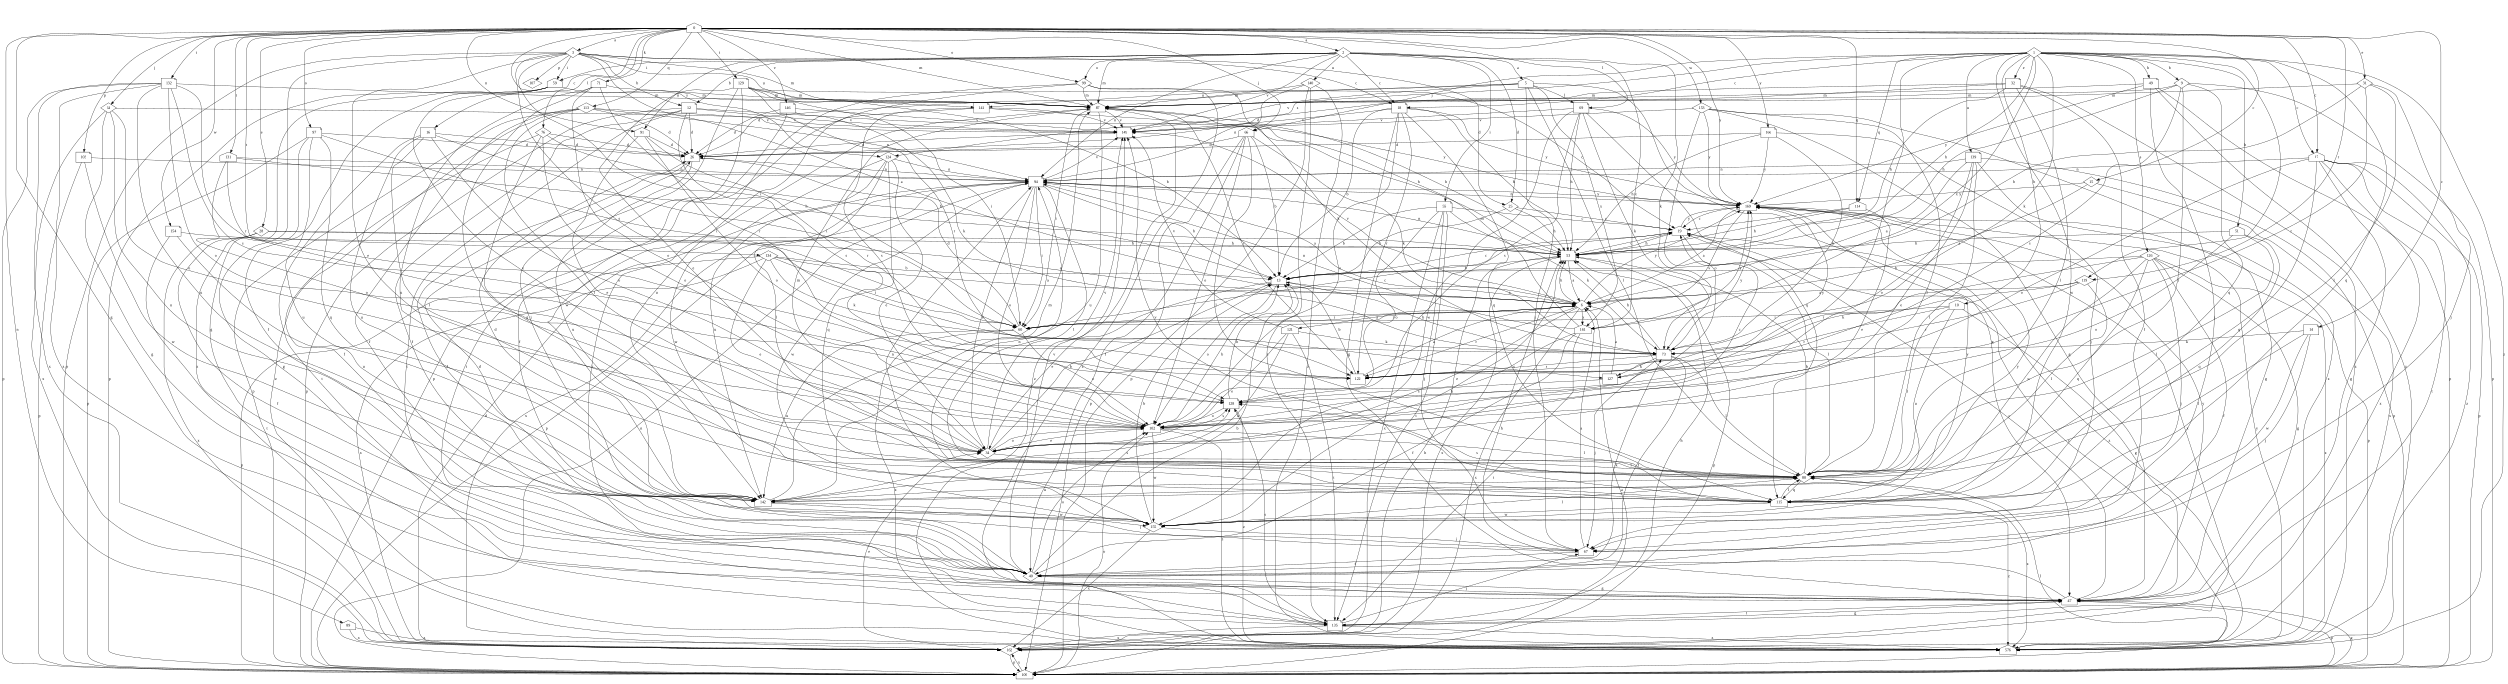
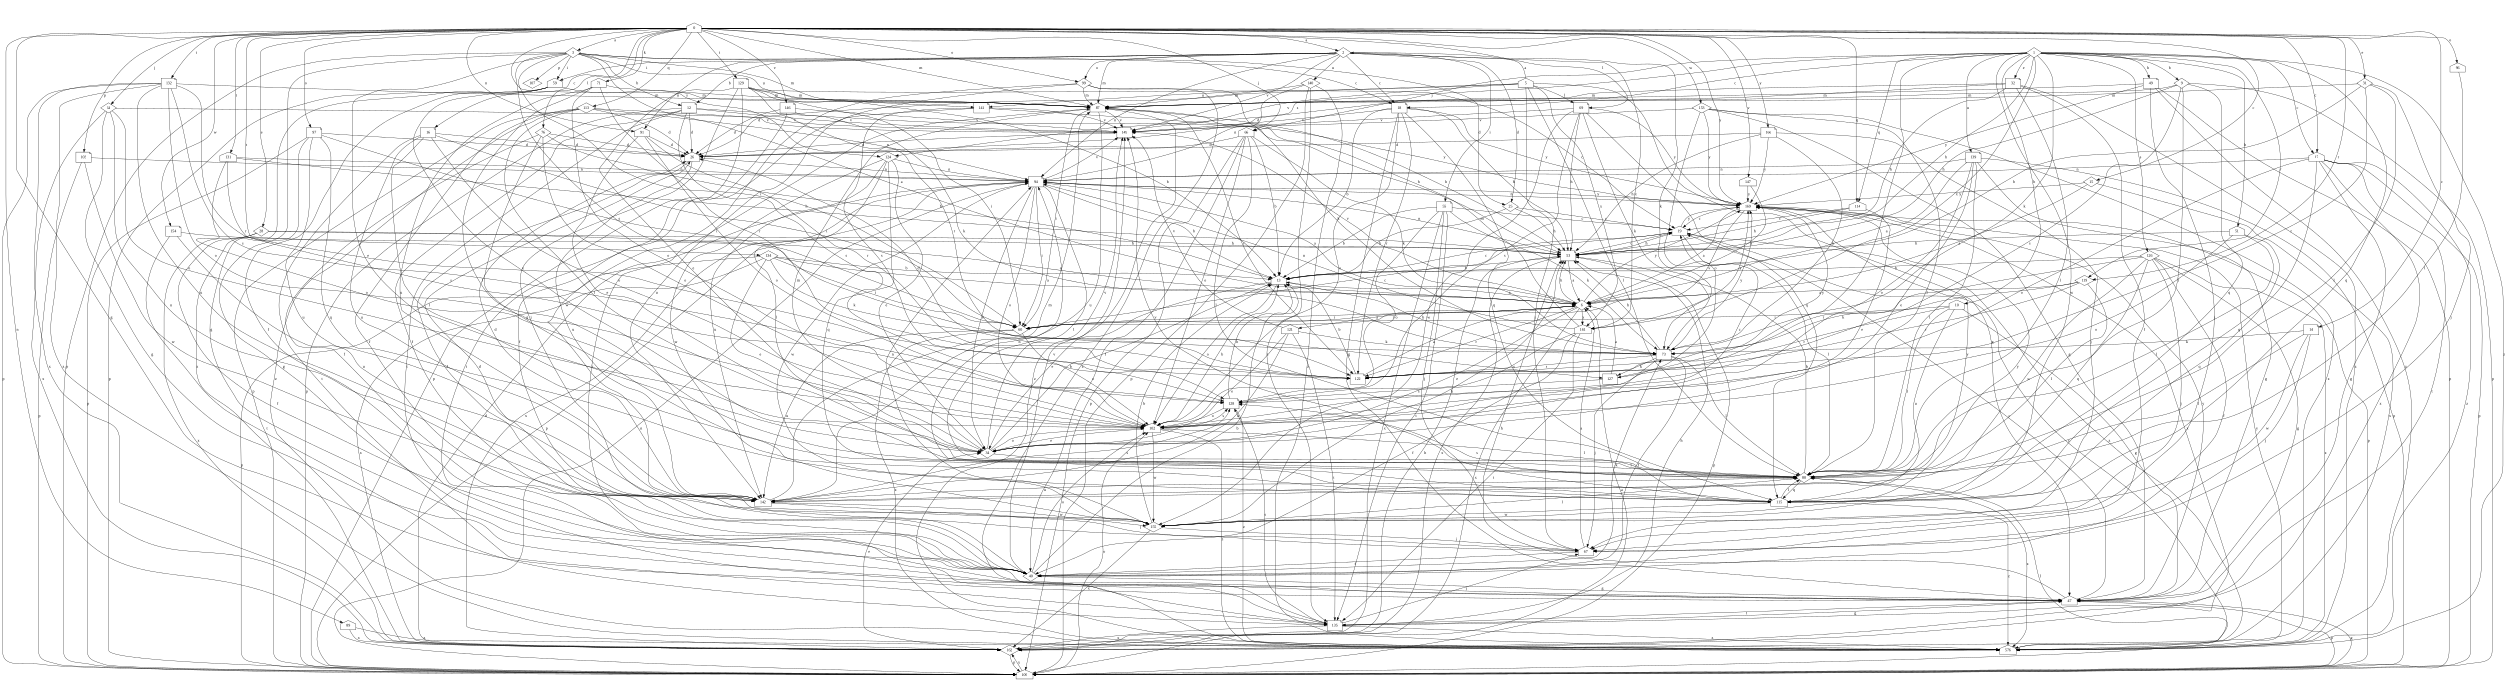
edge "2" -> "5": reversed
node "96": added
node "147": added
edge "60" -> "26": now "122" -> "26"
